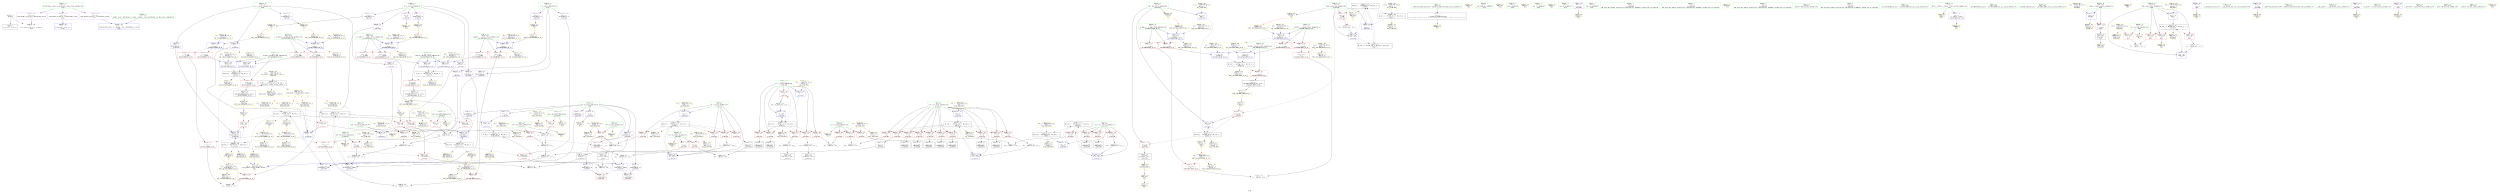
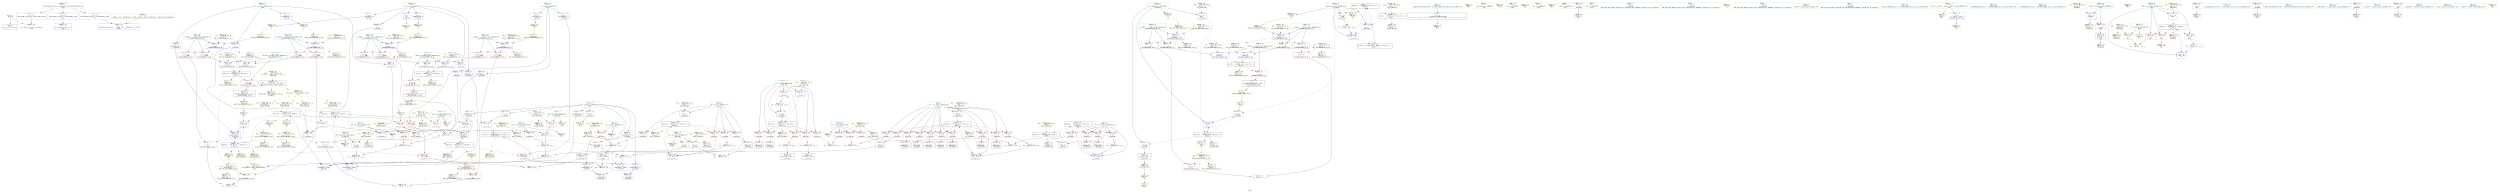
node "NodeID: 42": added
